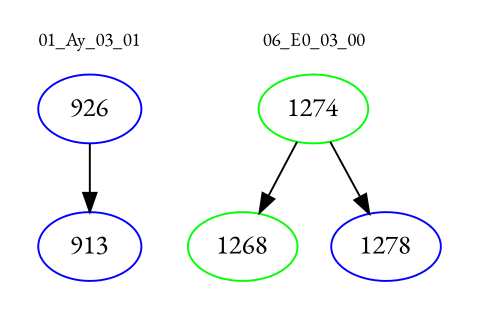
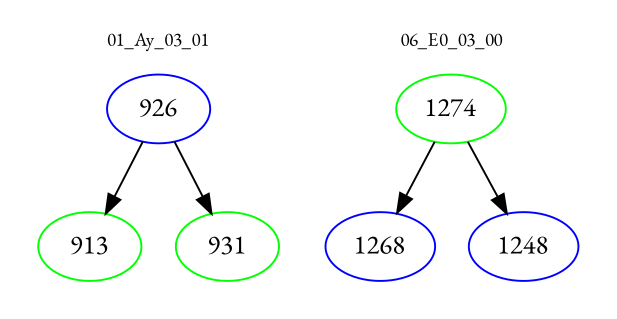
node "913": color blue -> green
node "931": added
node "1268": color green -> blue
node "1278": label "1278" -> "1248"
